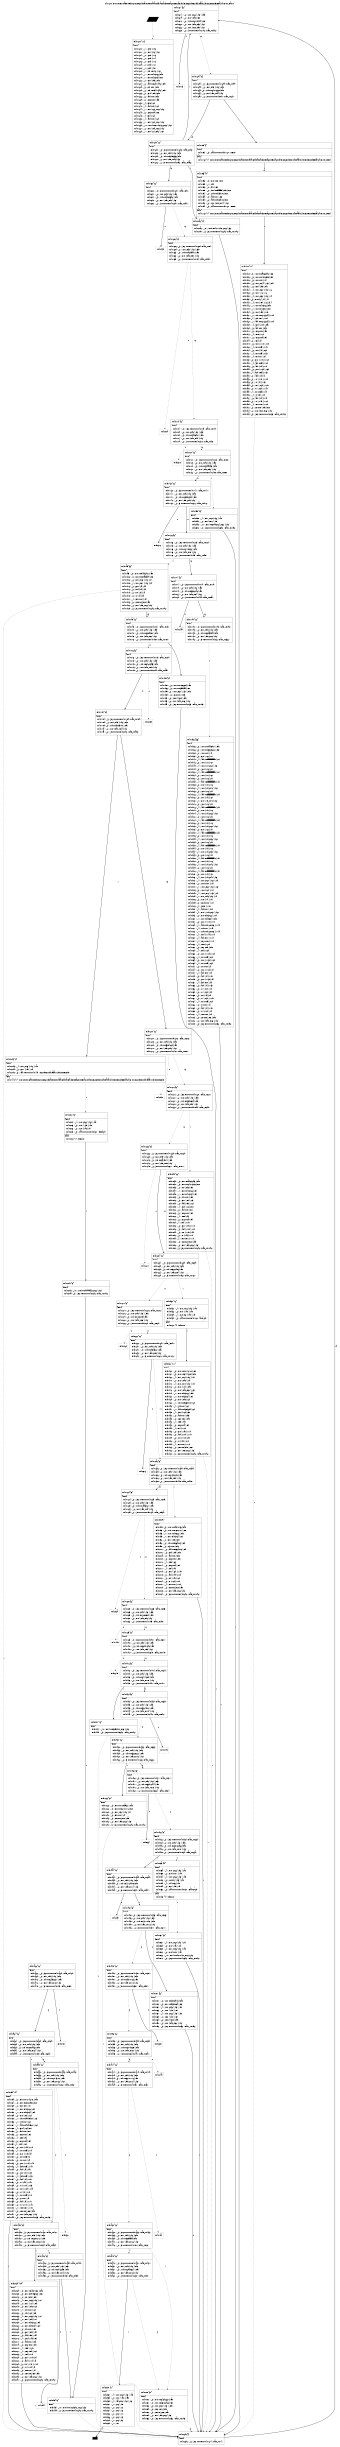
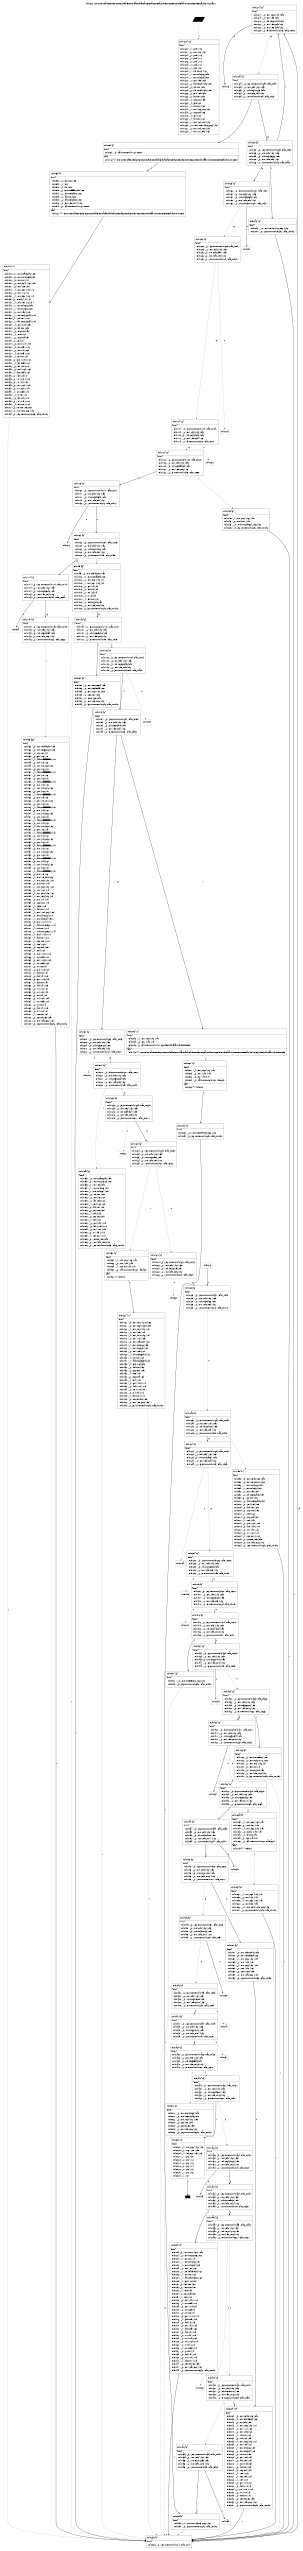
edge "0x40188c [28]" -> "0x402673": reversed
edge "0x401e77 [36]" -> "0x402698 [5]": now "0x401e77 [36]" -> "0x402039 [109]"
edge "0x401a4c [28]" -> "0x401e1c [30]": now "0x401a4c [28]" -> "0x401a68 [28]"
